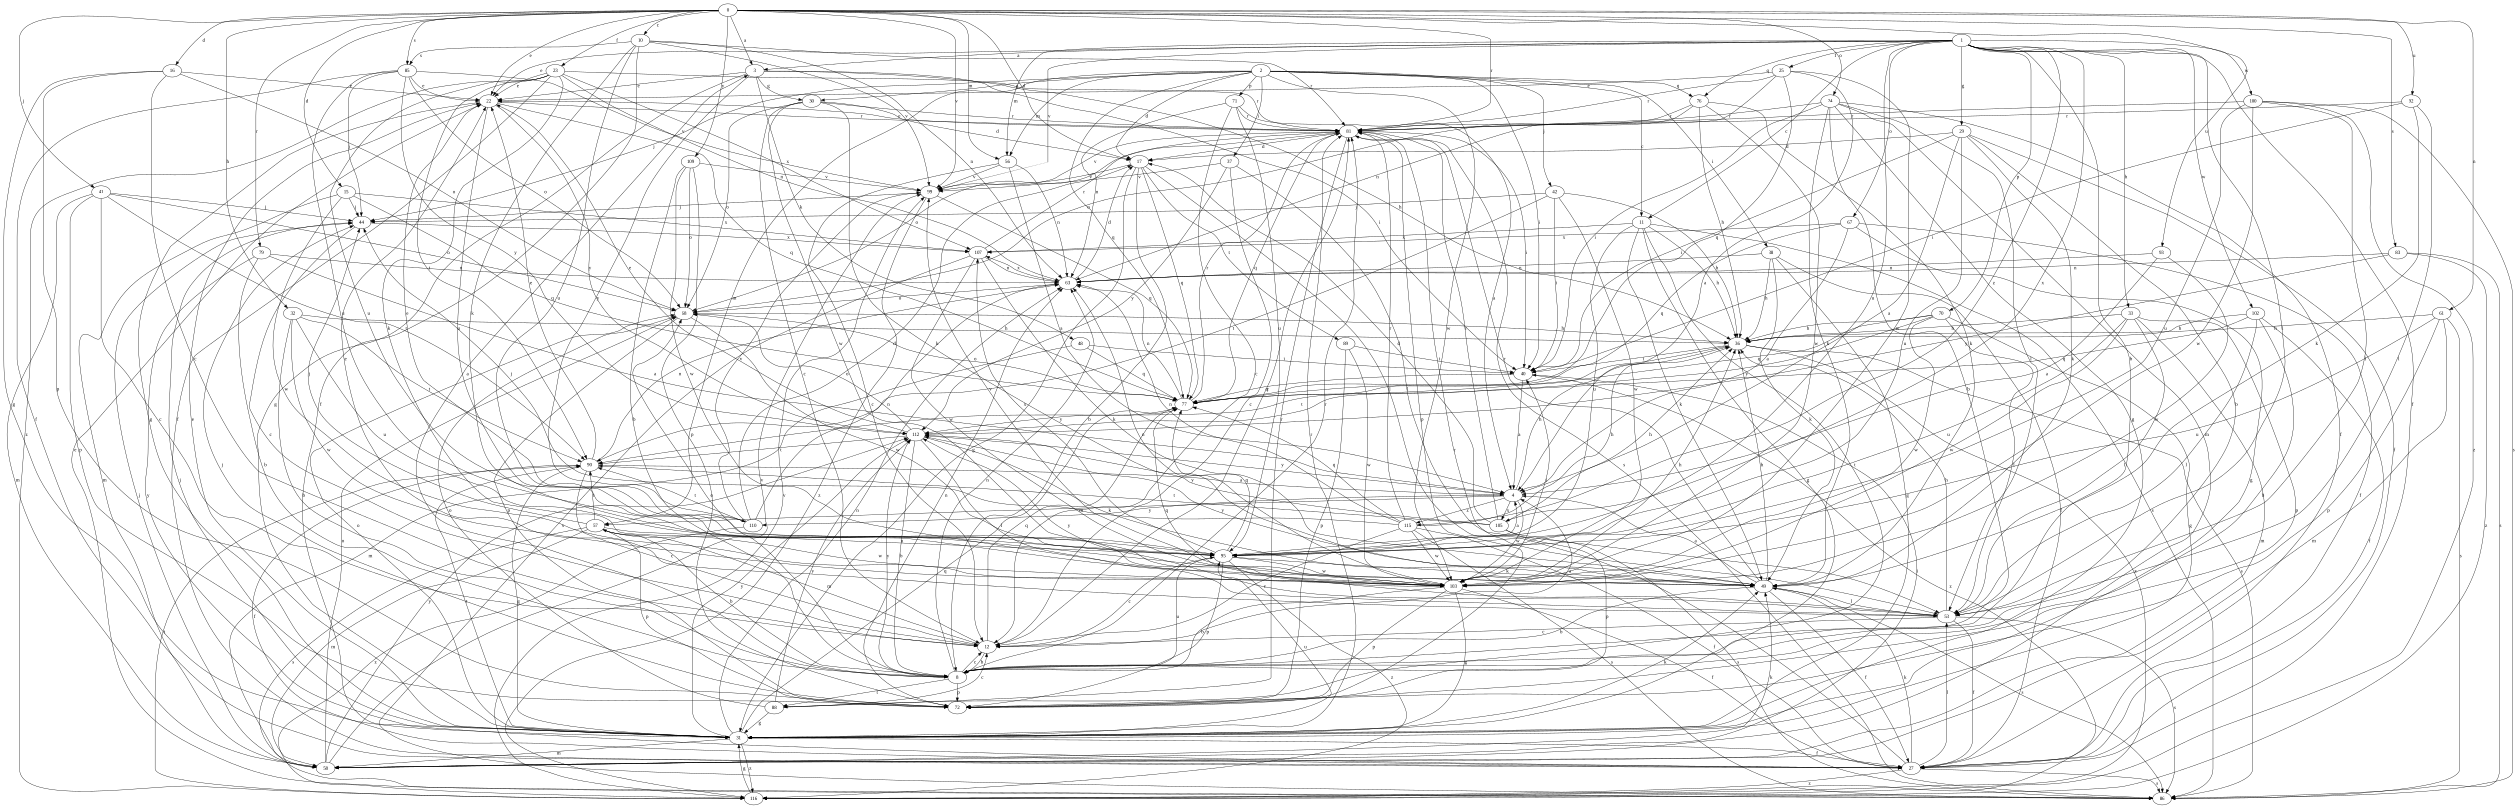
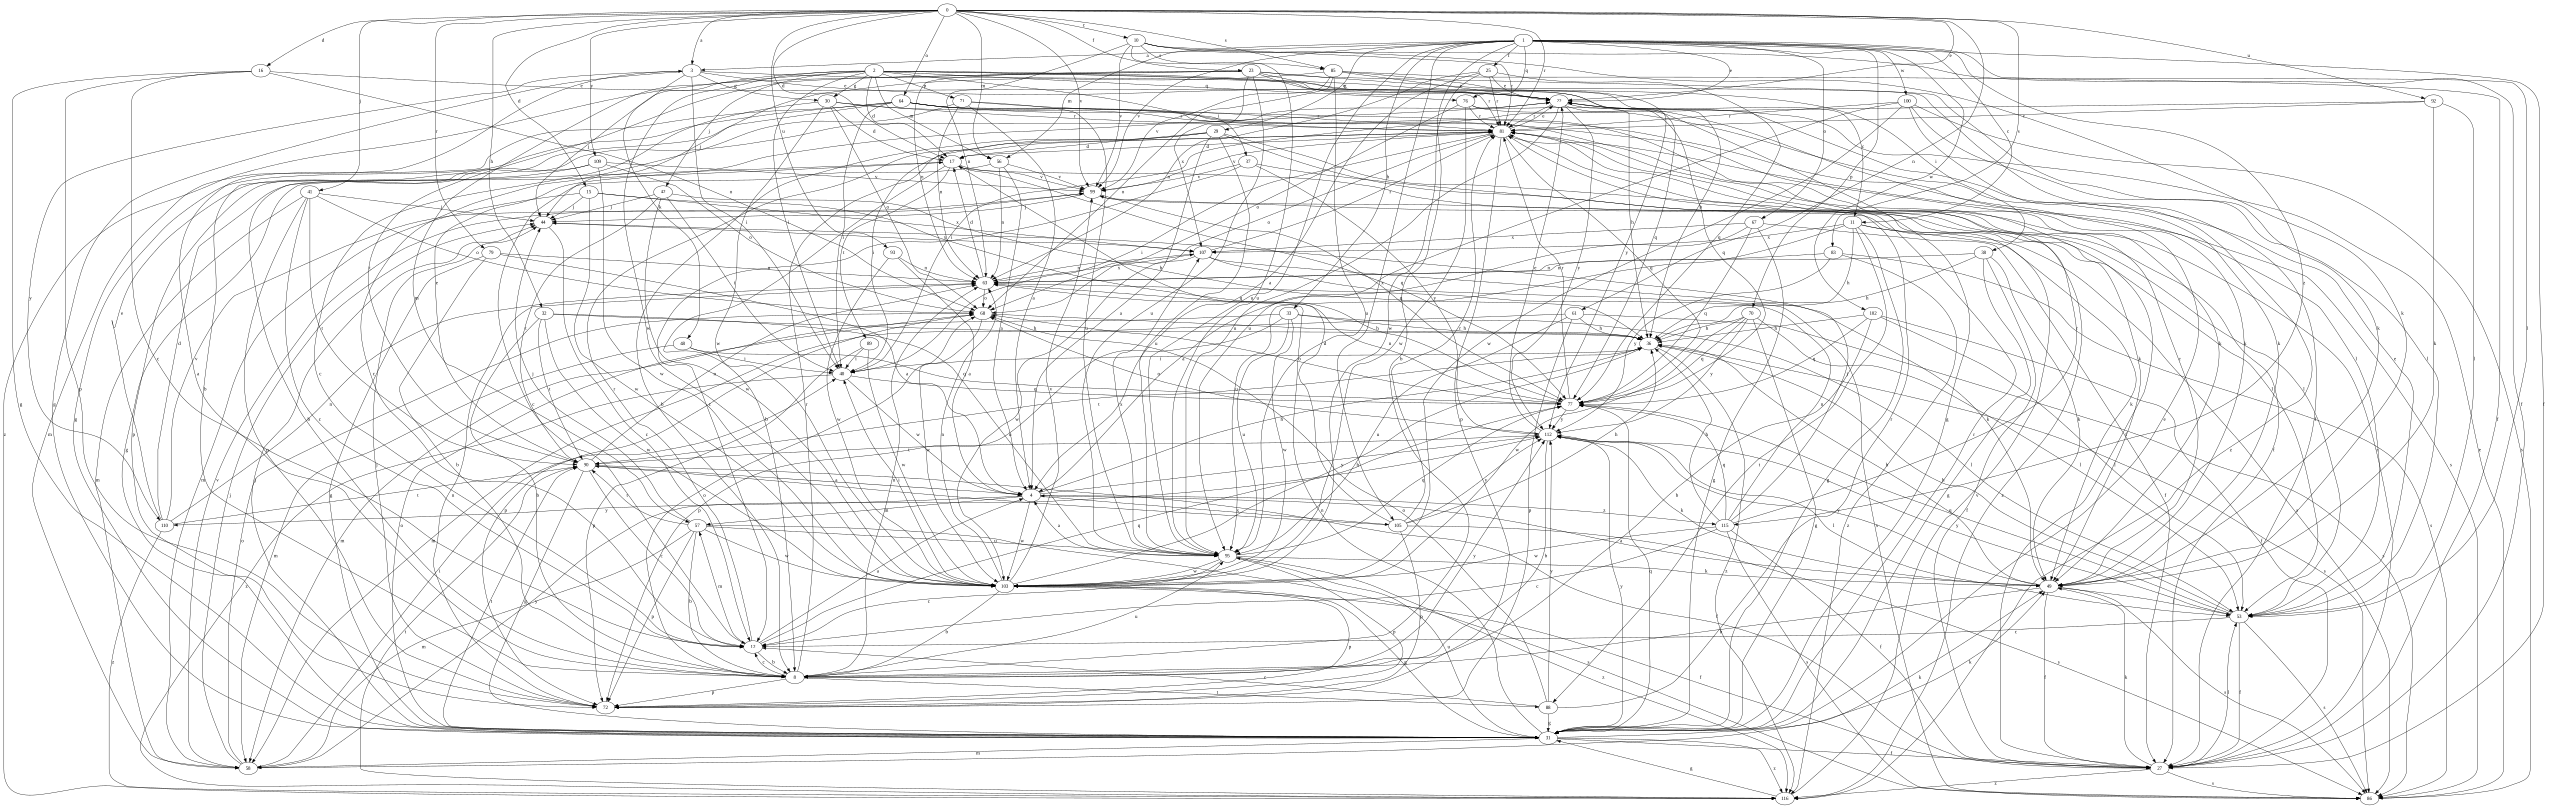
node "24": label "24" -> "64"
edge "40" -> "4": label "a" -> "w"
edge "79" -> "31": label "y" -> "g"
edge "81" -> "88": reversed
